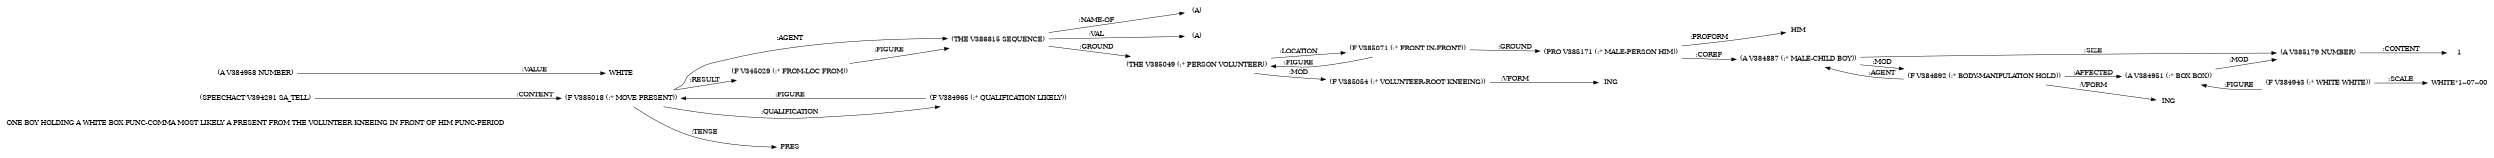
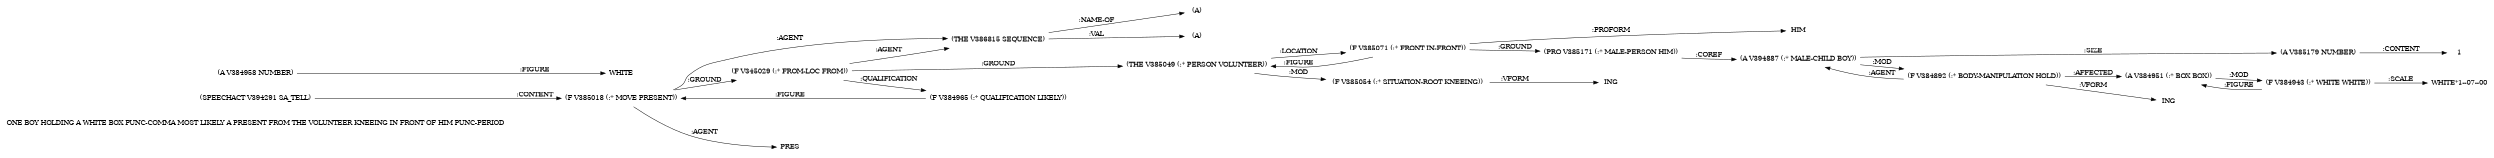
edge "(PRO V385171 (:* MALE-PERSON HIM))" -> "HIM": now "(F V385071 (:* FRONT IN-FRONT))" -> "HIM"
edge "(F V345029 (:* FROM-LOC FROM))" -> "(THE V386815 SEQUENCE)": label ":FIGURE" -> ":AGENT"
edge "(THE V386815 SEQUENCE)" -> "(THE V385049 (:* PERSON VOLUNTEER))": now "(F V345029 (:* FROM-LOC FROM))" -> "(THE V385049 (:* PERSON VOLUNTEER))"
node "(A V384887 (:* MALE-CHILD BOY))": label "(A V384887 (:* MALE-CHILD BOY))" -> "(A V394887 (:* MALE-CHILD BOY))"
edge "(A V384951 (:* BOX BOX))" -> "(A V385179 NUMBER)": now "(A V384951 (:* BOX BOX))" -> "(F V384943 (:* WHITE WHITE))"
edge "(A V384958 NUMBER)" -> "WHITE": label ":VALUE" -> ":FIGURE"
edge "(F V385018 (:* MOVE PRESENT))" -> "(F V345029 (:* FROM-LOC FROM))": label ":RESULT" -> ":GROUND"
node "(F V385054 (:* VOLUNTEER-ROOT KNEEING))": label "(F V385054 (:* VOLUNTEER-ROOT KNEEING))" -> "(F V385054 (:* SITUATION-ROOT KNEEING))"
edge "(F V385018 (:* MOVE PRESENT))" -> "(F V384965 (:* QUALIFICATION LIKELY))": now "(F V345029 (:* FROM-LOC FROM))" -> "(F V384965 (:* QUALIFICATION LIKELY))"
edge "(F V385018 (:* MOVE PRESENT))" -> "PRES": label ":TENSE" -> ":AGENT"
